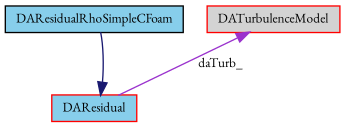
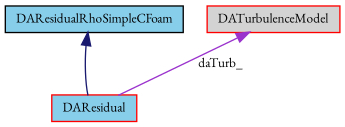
edge "DAResidualRhoSimpleCFoam" -> "DAResidual": reversed
